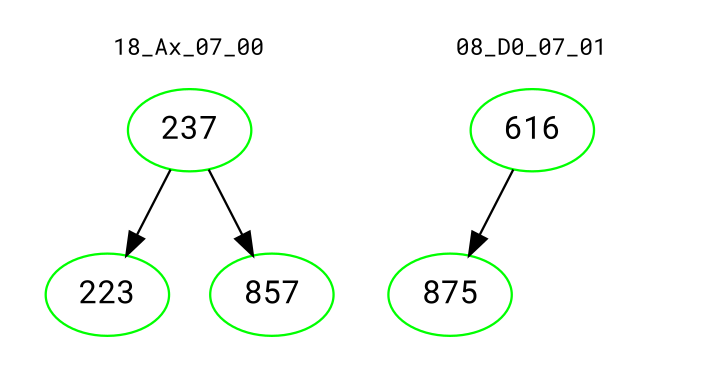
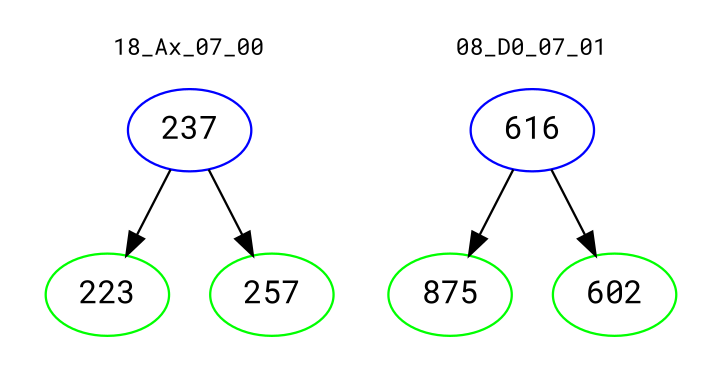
node "237": color green -> blue
node "616": color green -> blue
node "857": label "857" -> "257"
node "602": added
